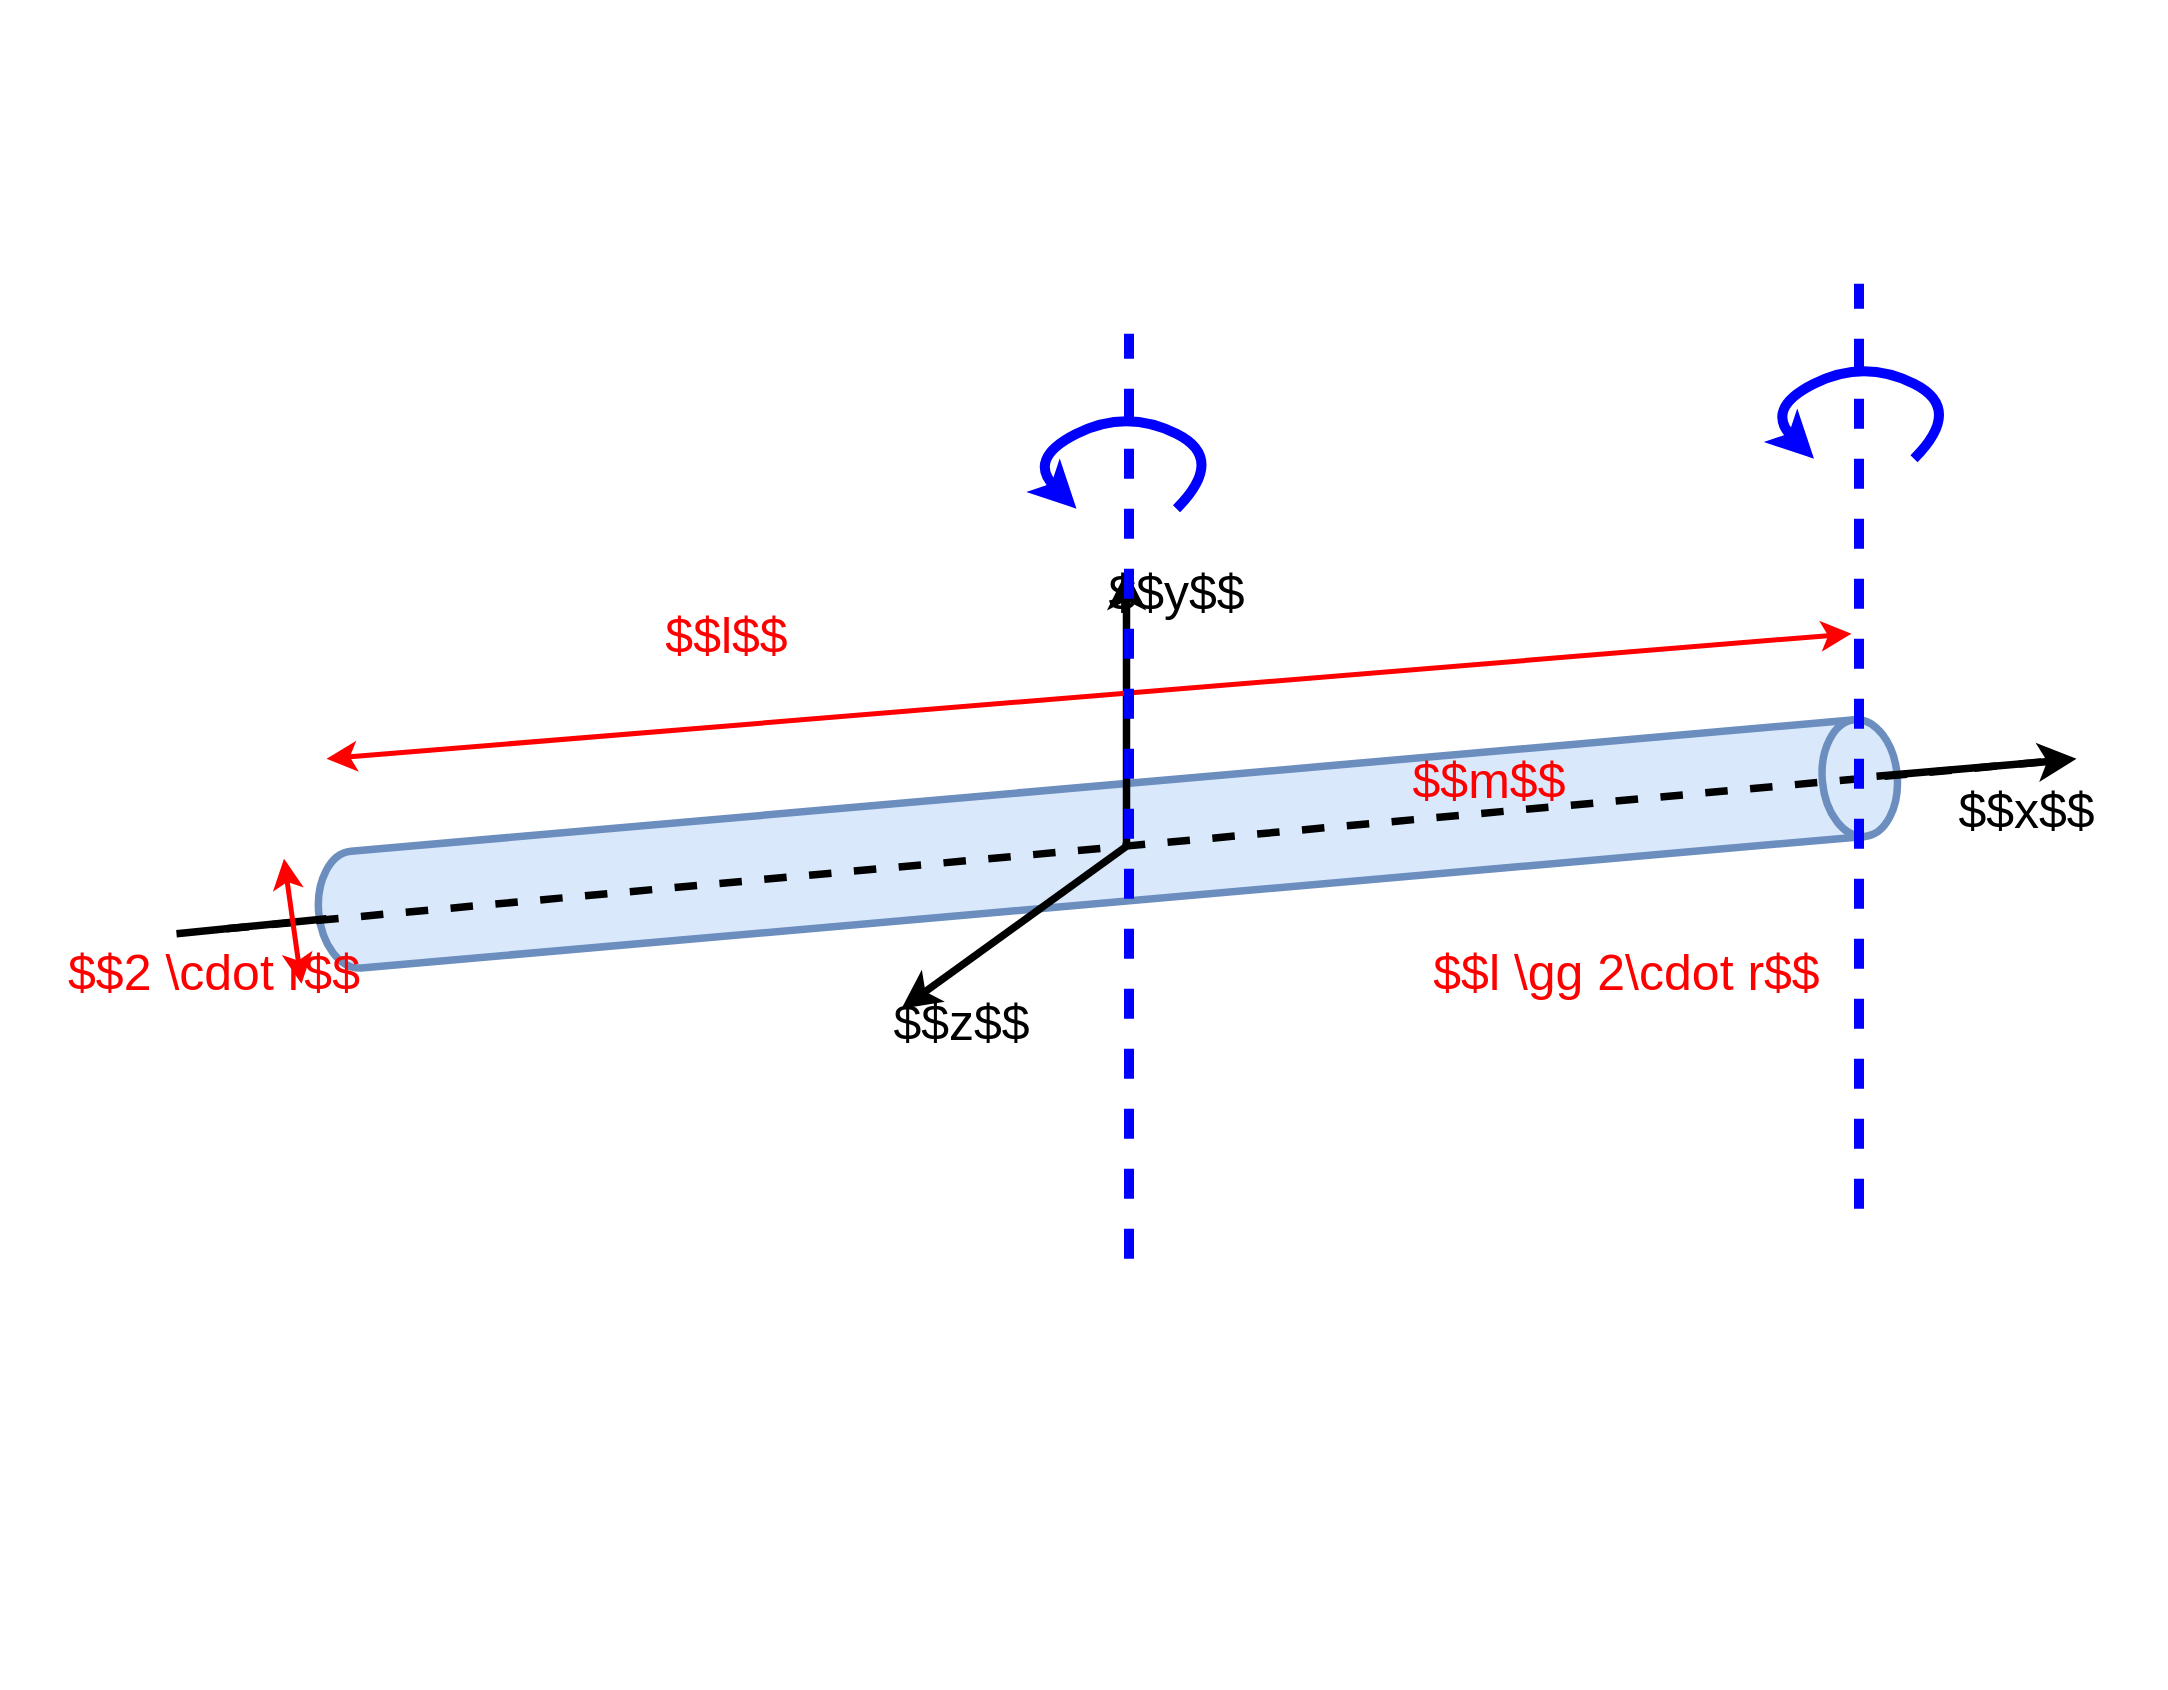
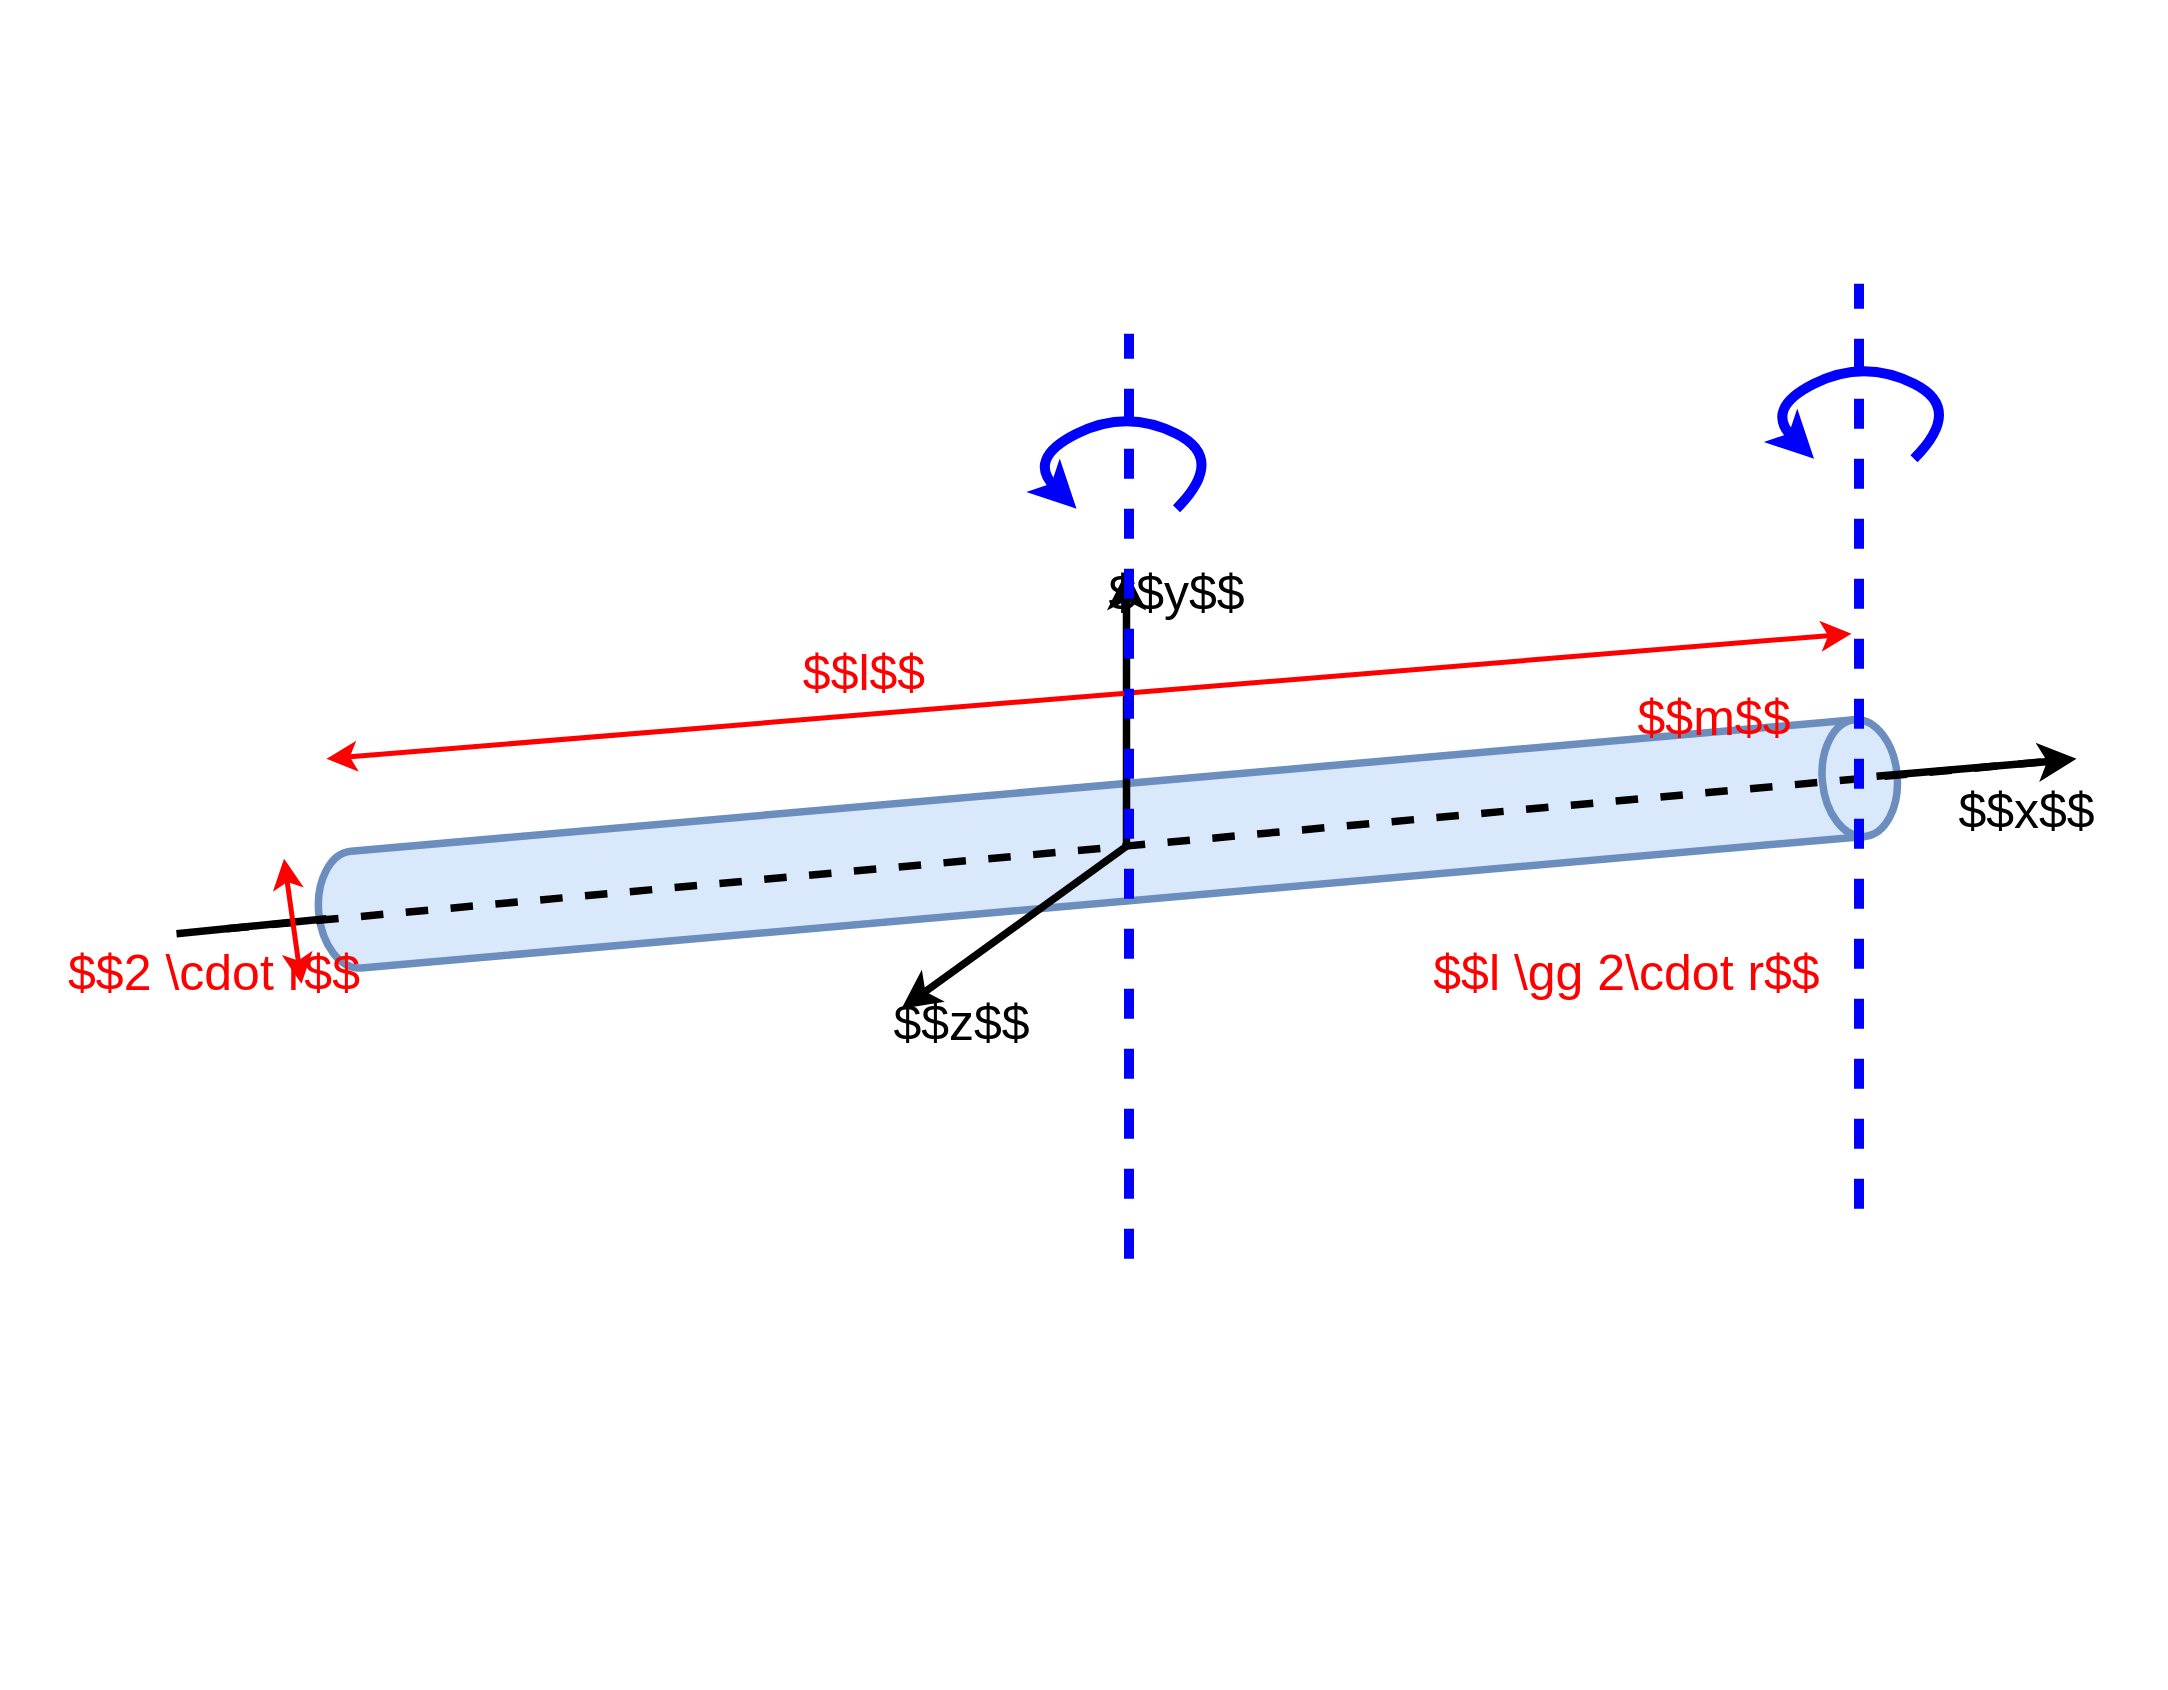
node "$$l$$": moved (726, 634) -> (864, 671)
node "$$m$$": moved (1489, 779) -> (1714, 716)
